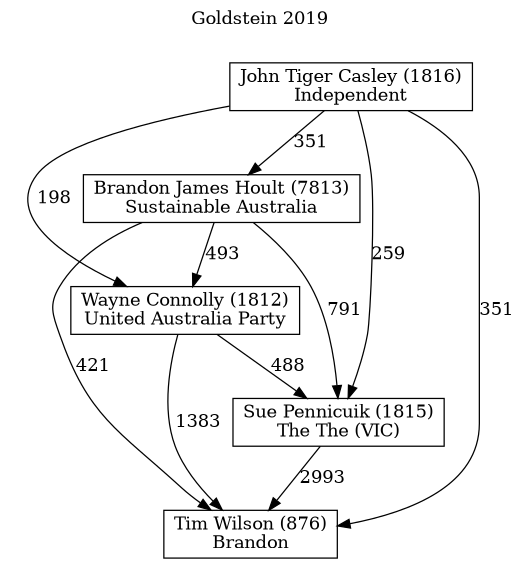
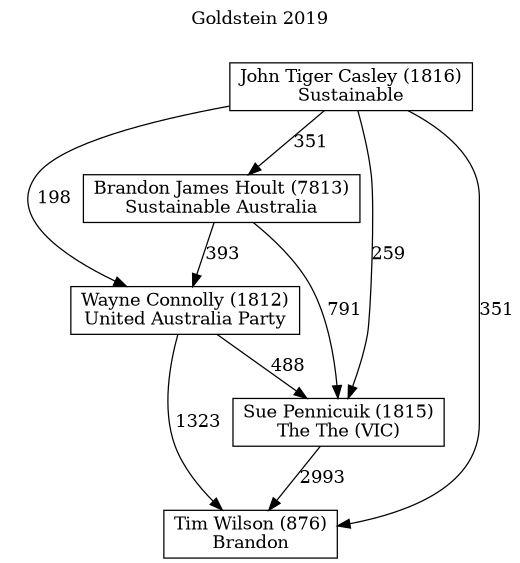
node "John Tiger Casley (1816) Independent": label "John Tiger Casley (1816) Independent" -> "John Tiger Casley (1816) Sustainable"
edge "Brandon James Hoult (7813) Sustainable Australia" -> "Wayne Connolly (1812) United Australia Party": label "493" -> "393"
edge "Brandon James Hoult (7813) Sustainable Australia" -> "Tim Wilson (876) Brandon": removed, label "421"
edge "Wayne Connolly (1812) United Australia Party" -> "Tim Wilson (876) Brandon": label "1383" -> "1323"
